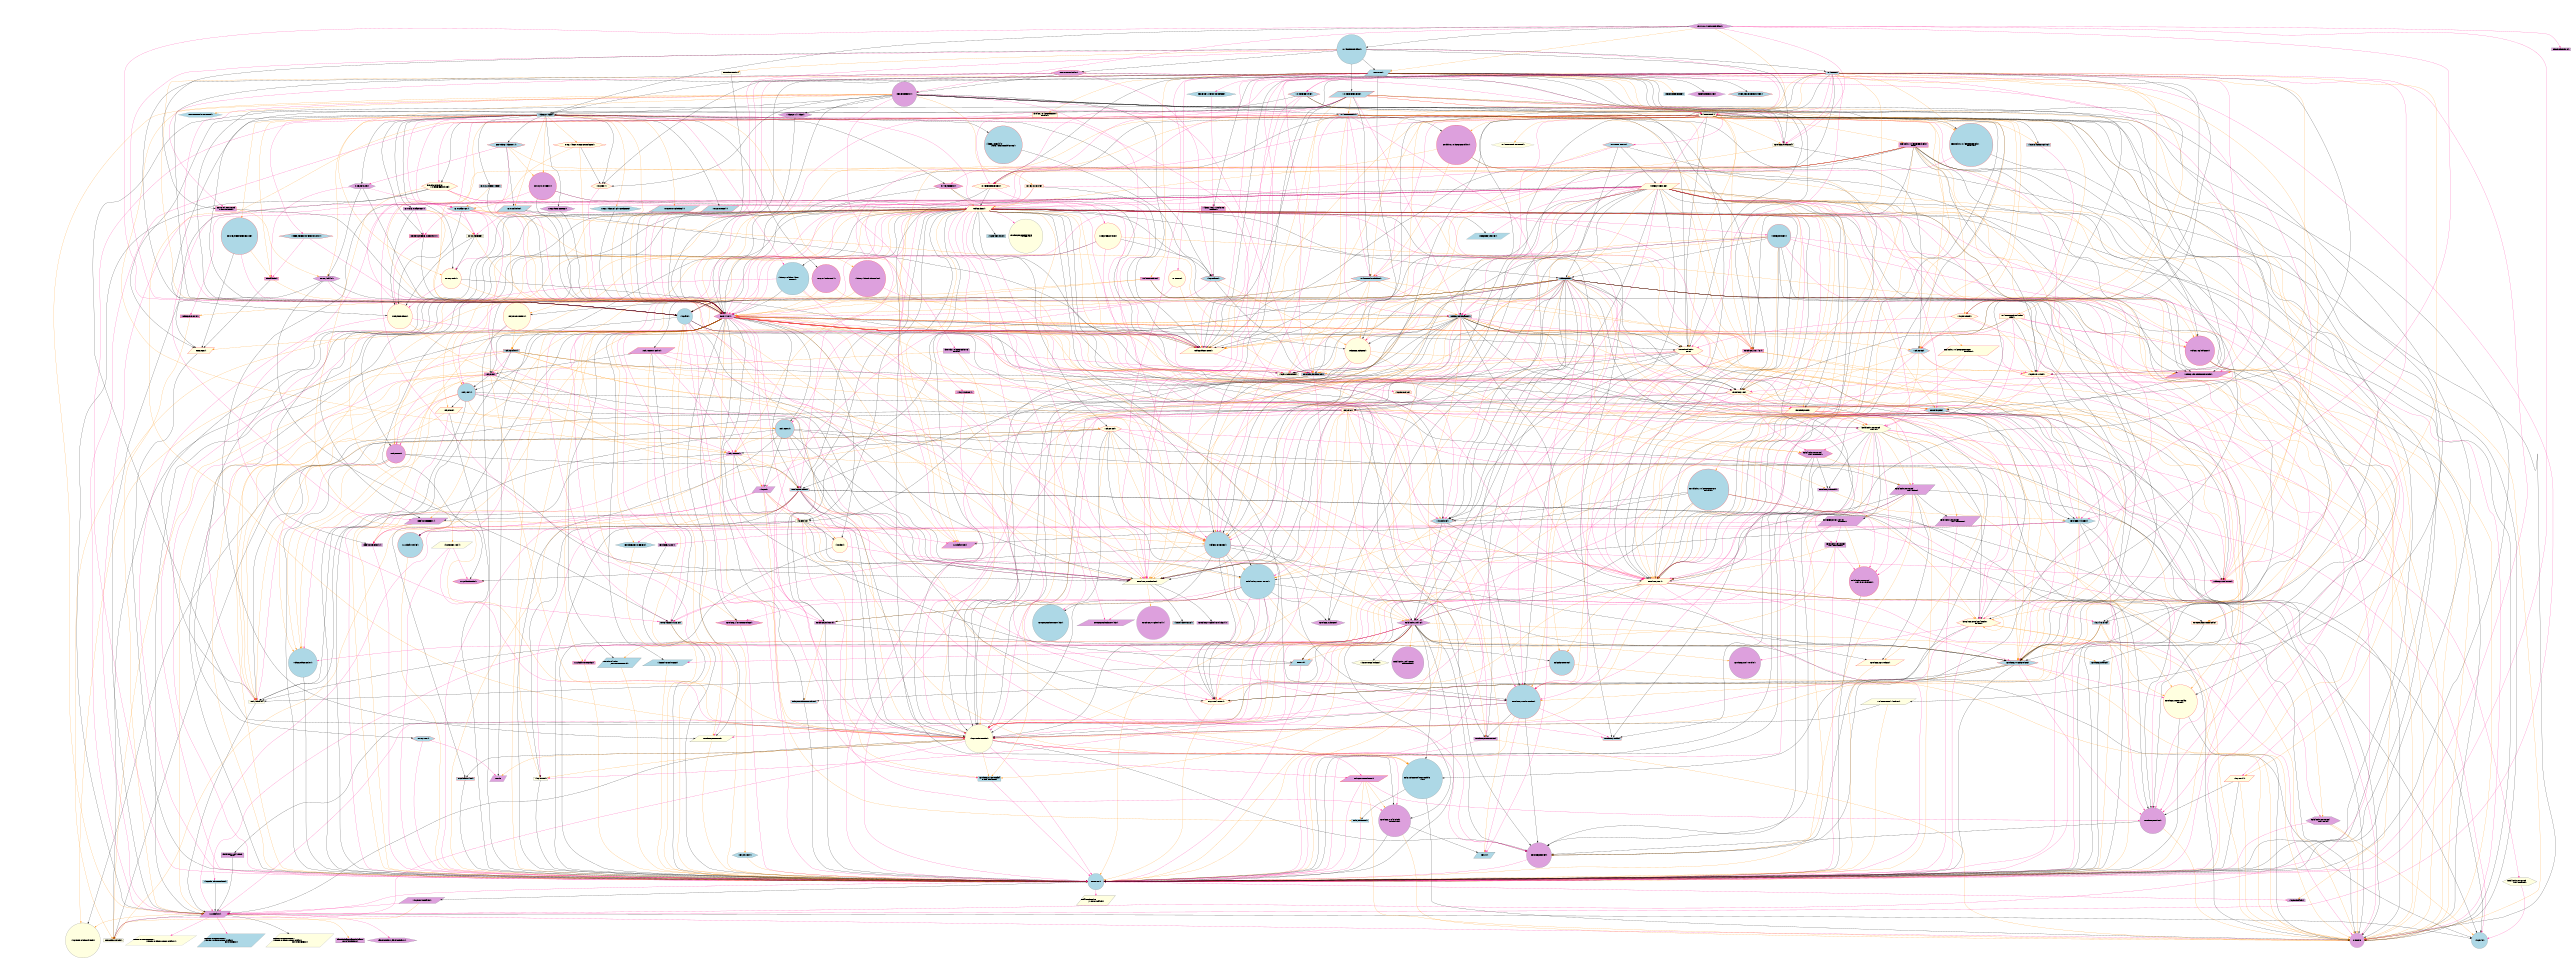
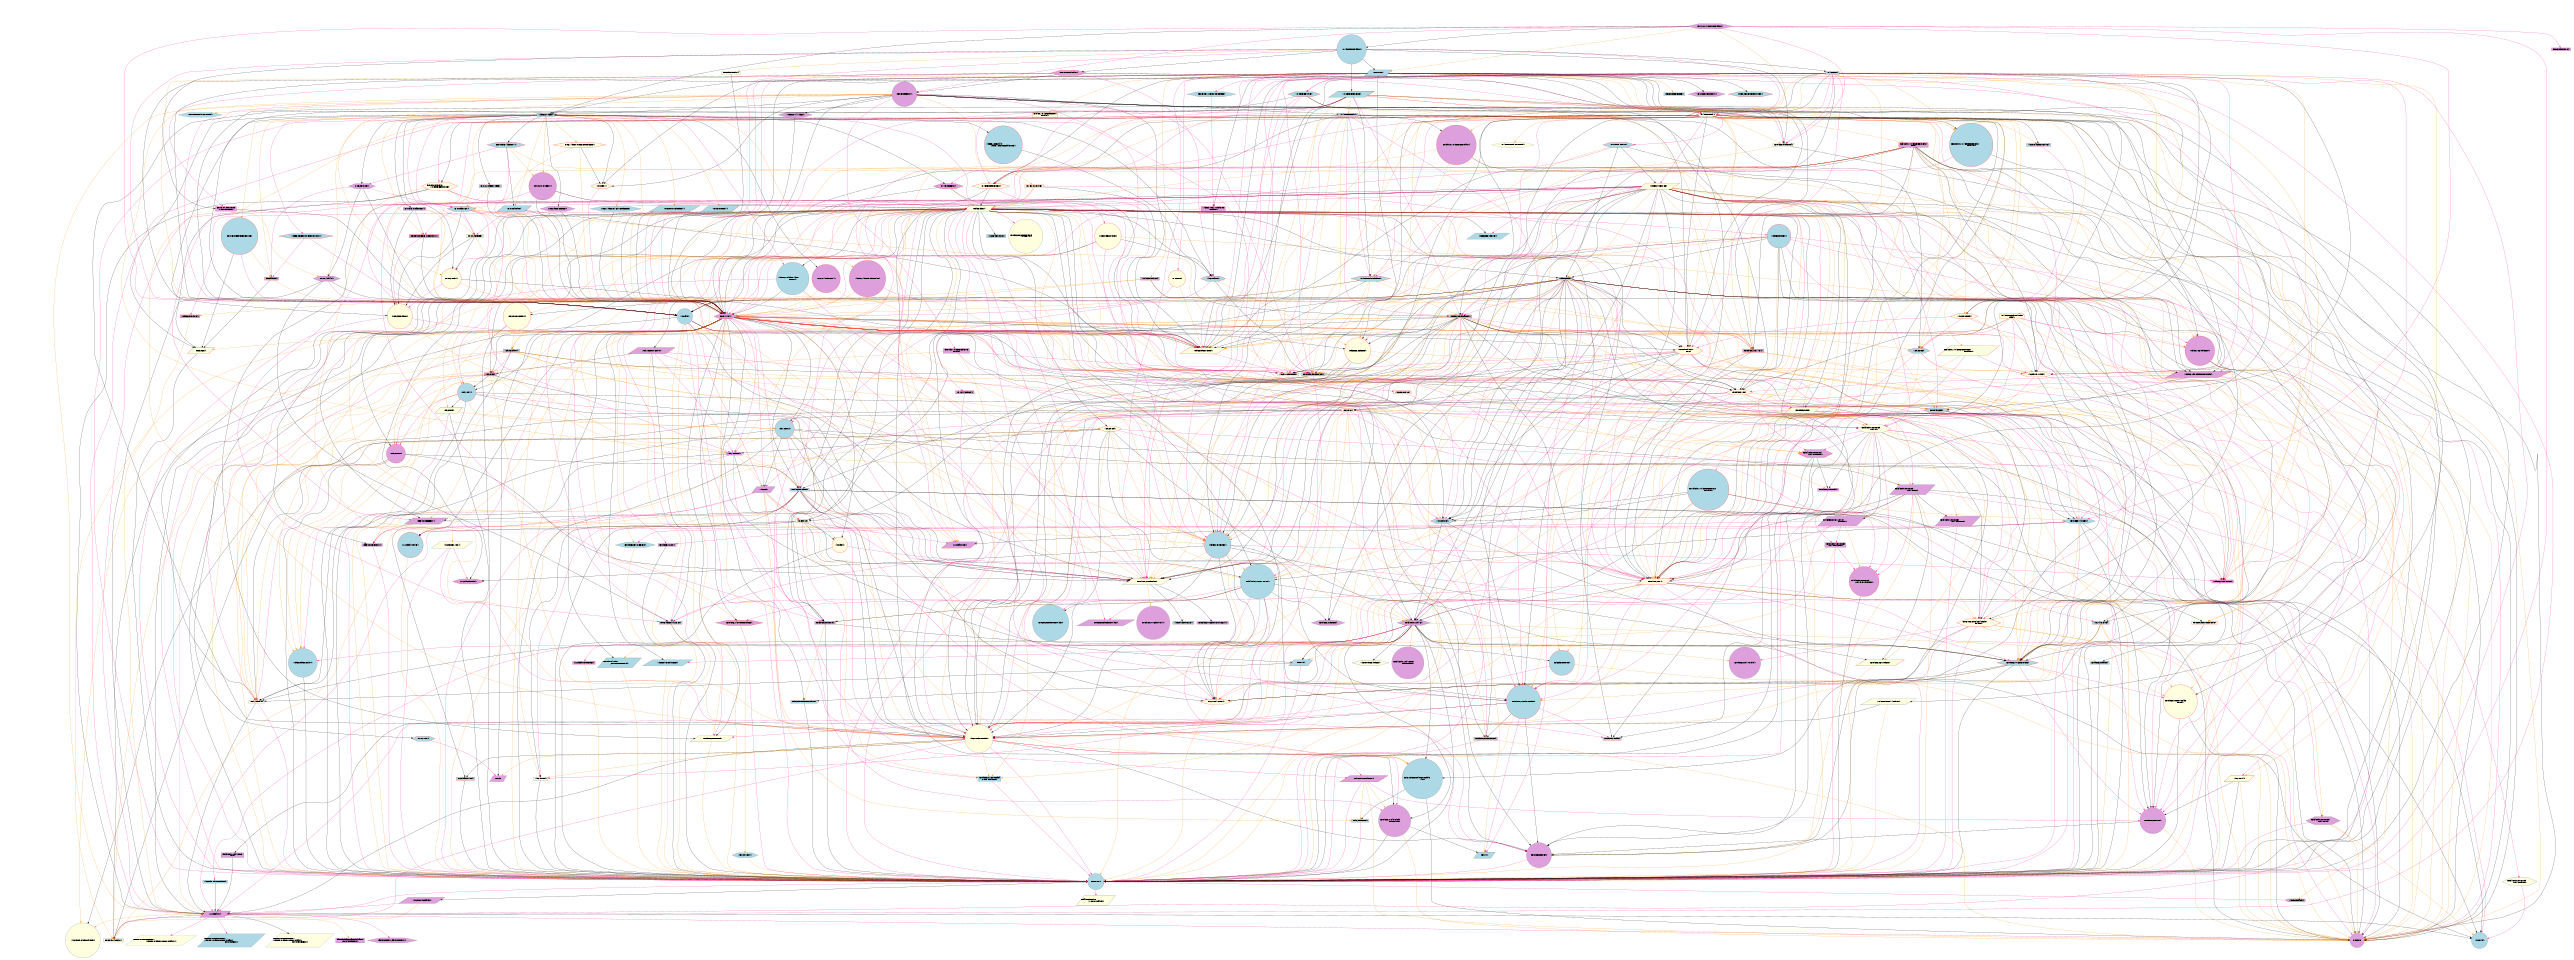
node "SlateShaderResource.h": label "SlateShaderResource.h" -> "ViewRangeInterpolation.h"
edge "Widgets/SWidget.h" -> "Rendering/SlateLayoutTransform.h": color black -> darkorange
edge "Widgets/SWidget.h" -> "Input/CursorReply.h": color black -> darkorange
edge "MovieSceneSection.h" -> "Containers/Map.h": now "MovieSceneSection.h" -> "Misc/EnumClassFlags.h"
node "Misc/UniqueLock.h": label "Misc/UniqueLock.h" -> "Async/UniqueLock.h"
edge "UObject/UObjectGlobals.h" -> "Containers/StringFwd.h": added
edge "CoreMinimal.h" -> "HAL/PlatformProperties.h": removed
edge "Formatters/BinaryArchive Formatter.h" -> "Serialization/Structured ArchiveFwd.h": now "Serialization/Structured ArchiveSlots.h" -> "Serialization/Structured ArchiveFwd.h"
edge "Async/Mutex.h" -> "CoreTypes.h": now "Math/MathFwd.h" -> "CoreTypes.h"
node "PreprocessorHelpers.h": label "PreprocessorHelpers.h" -> "ContainerAllocation.h"
